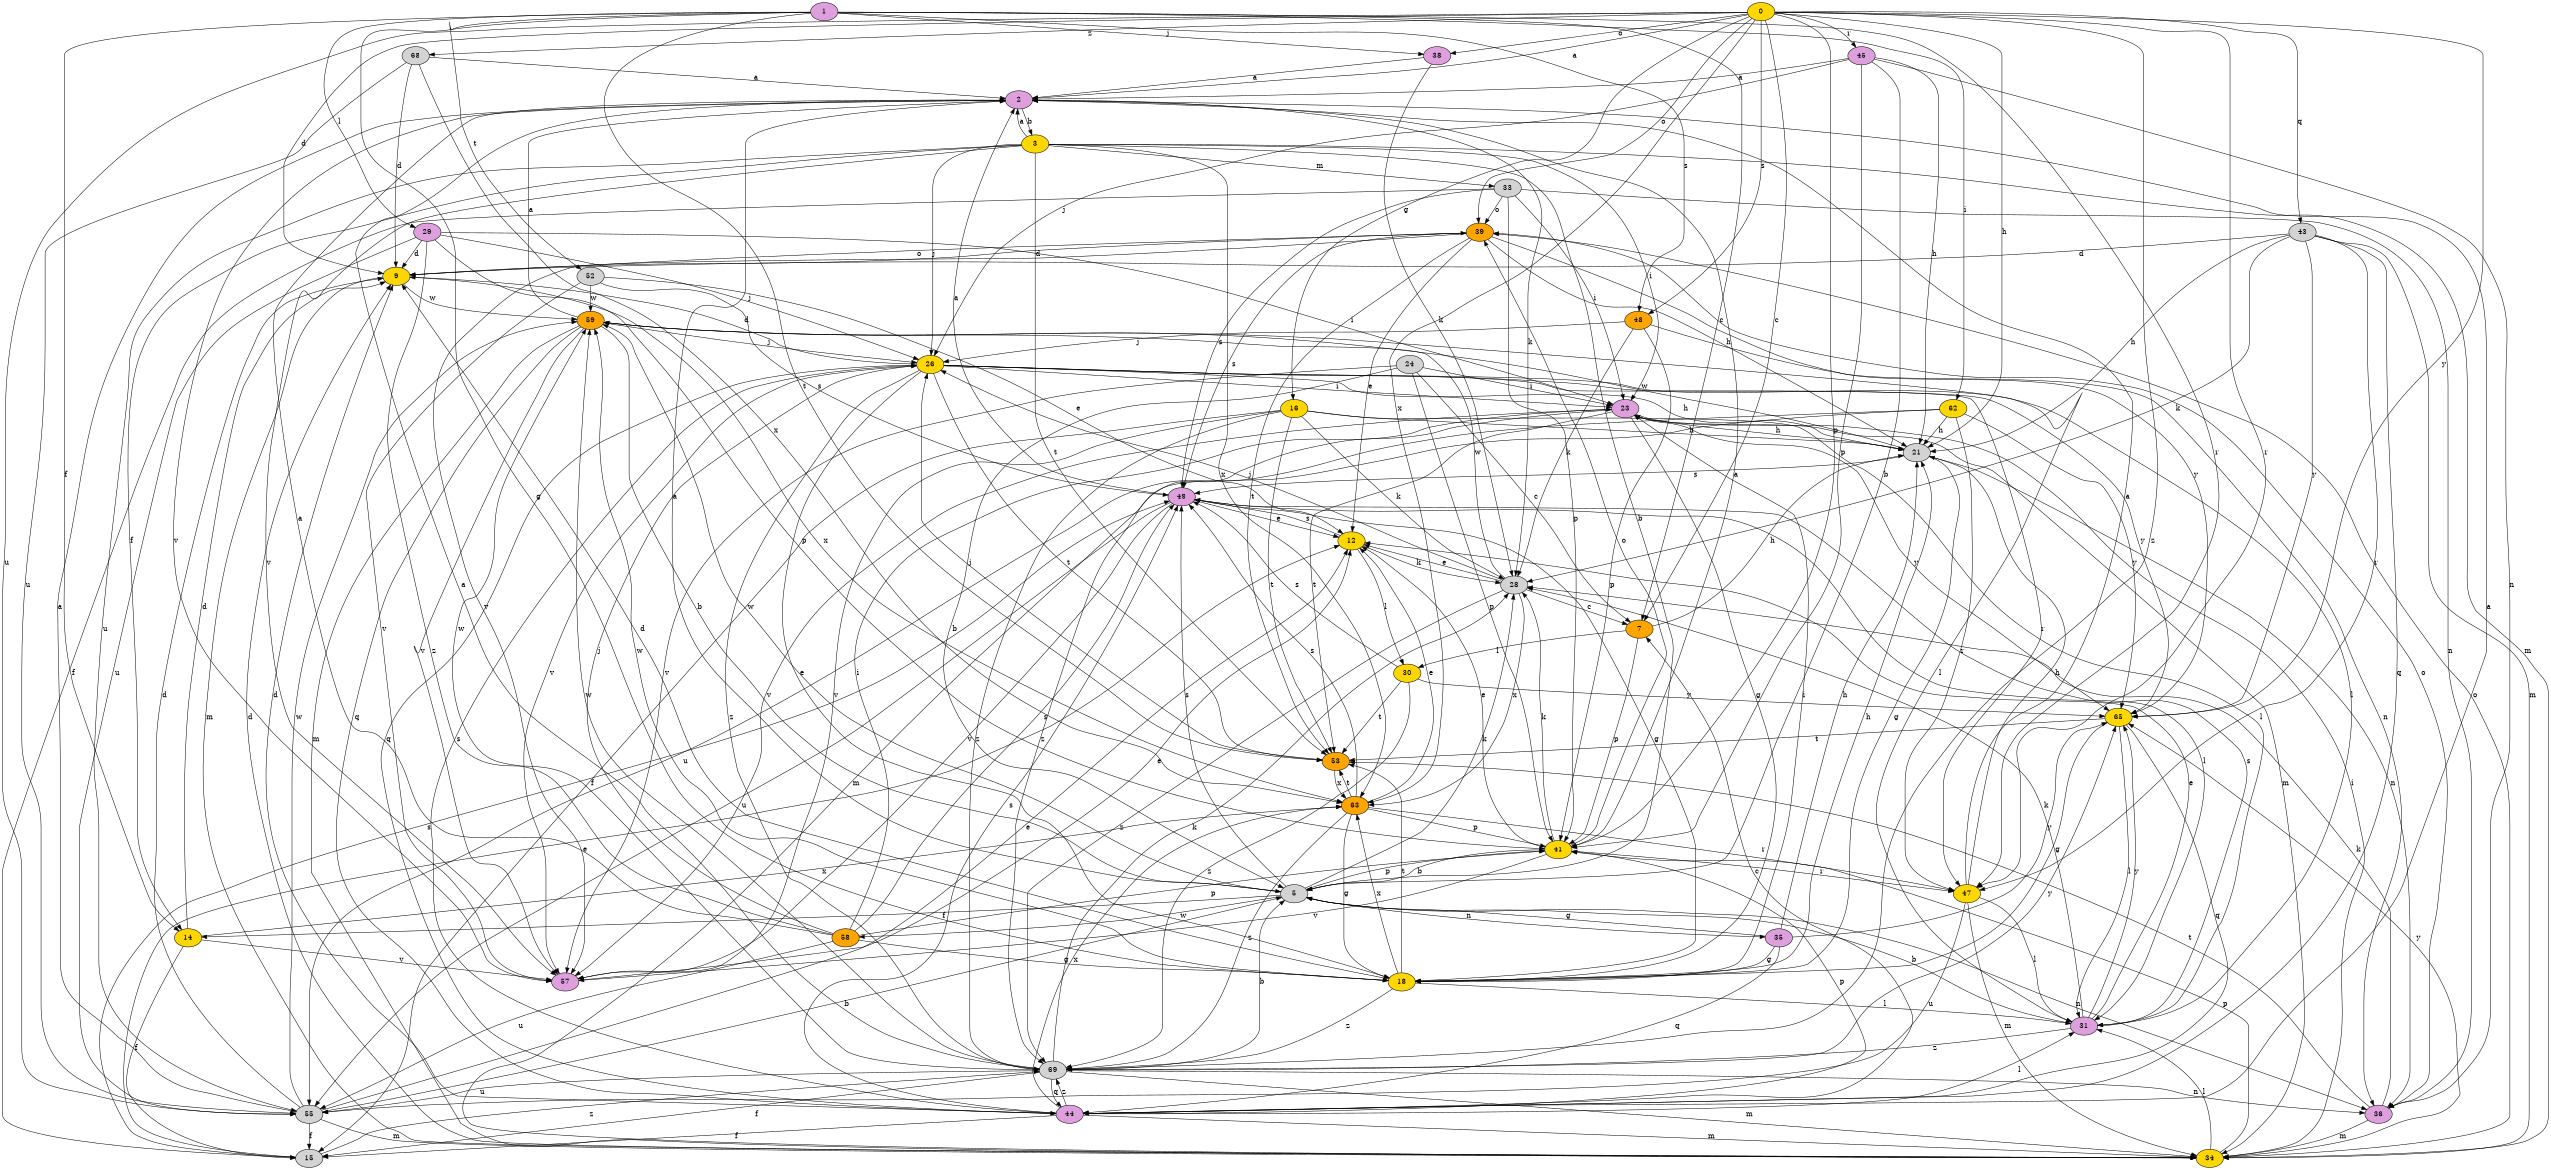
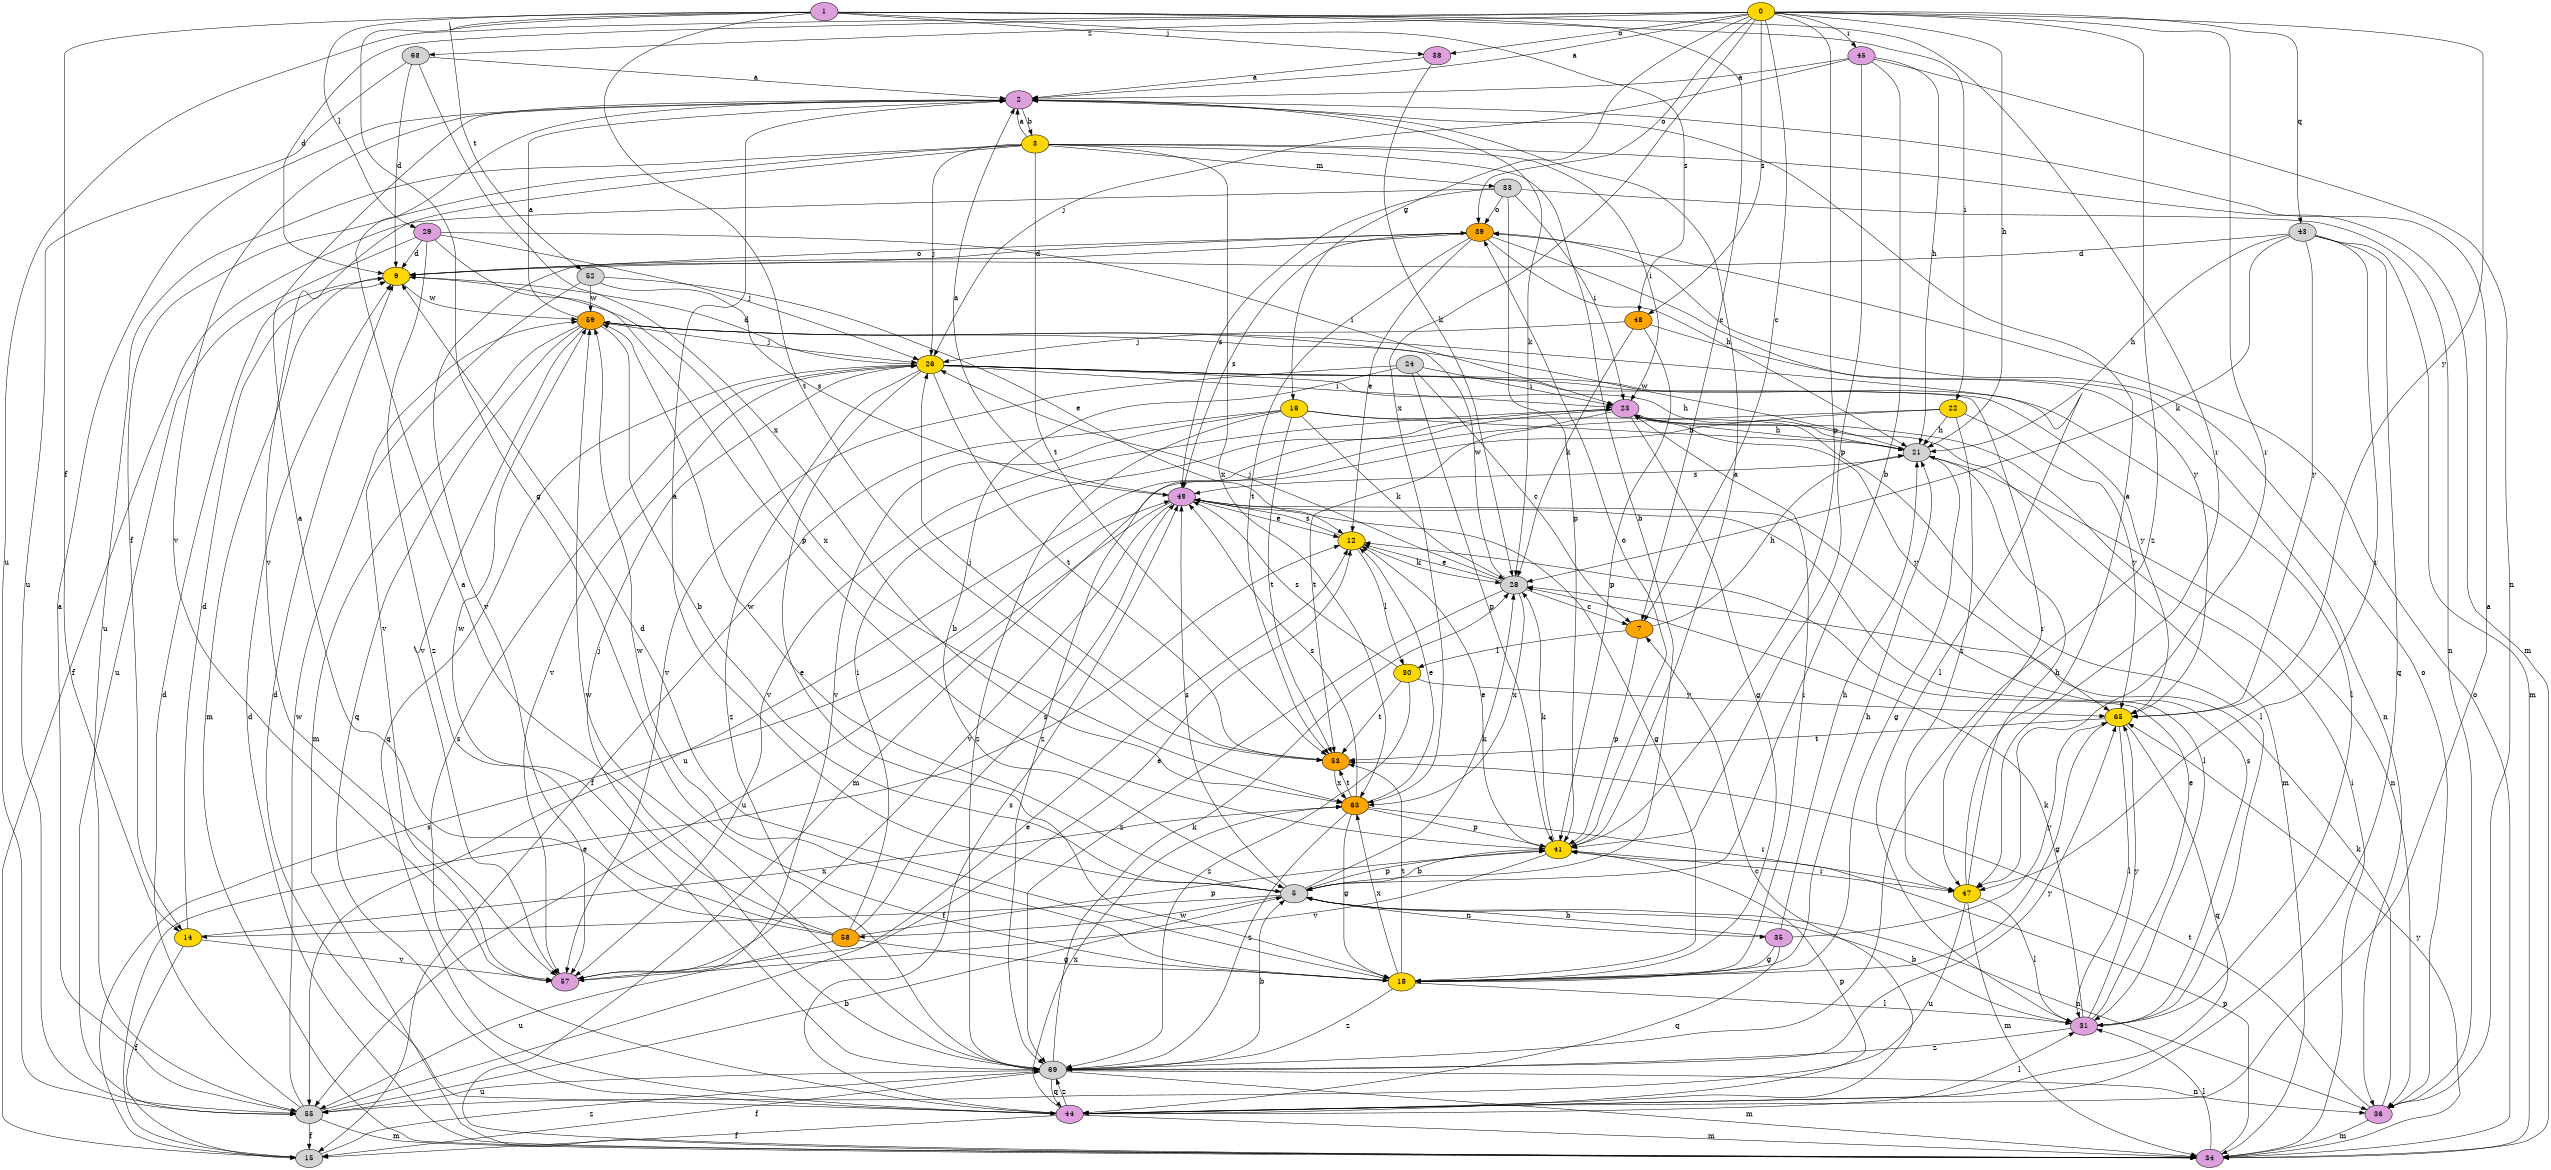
node "62": label "62" -> "22"
edge "35" -> "5": label "g" -> "b"
node "34": fillcolor gold -> plum
